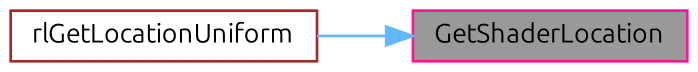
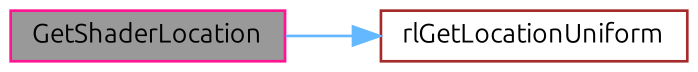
edge "rlGetLocationUniform" -> "GetShaderLocation": reversed
